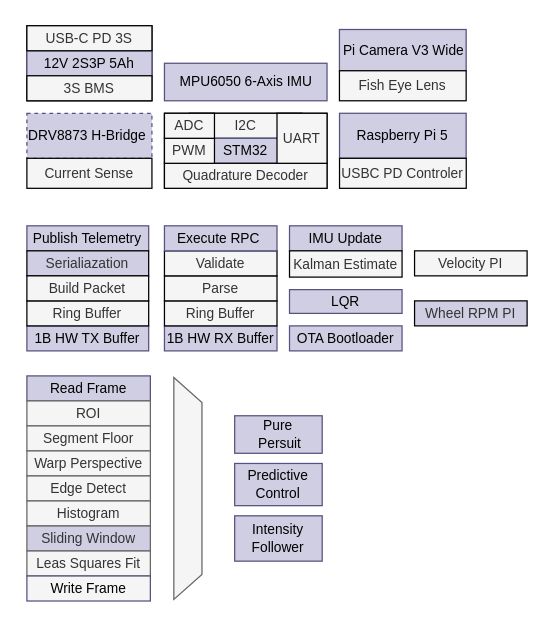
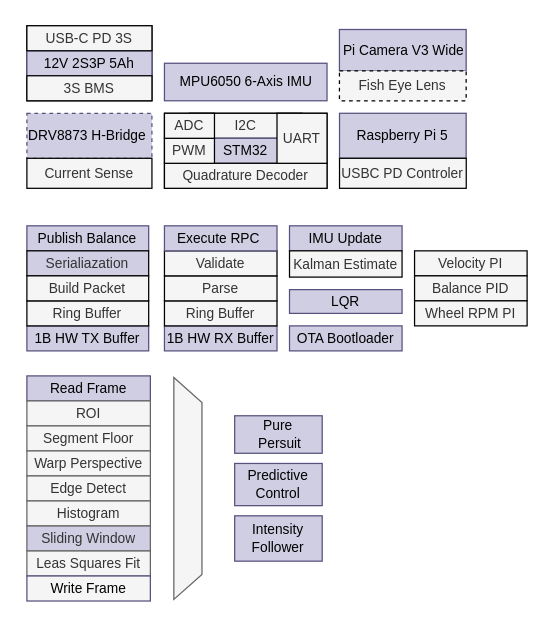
node "Fish Eye Lens": style solid -> dashed
node "Publish Telemetry": label "Publish Telemetry" -> "Publish Balance"
node "Balance PID": added
node "Wheel RPM PI": fillcolor #d0cee2 -> #f5f5f5
